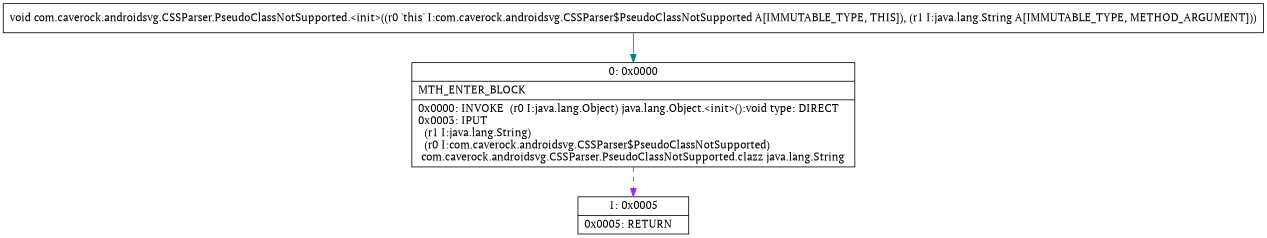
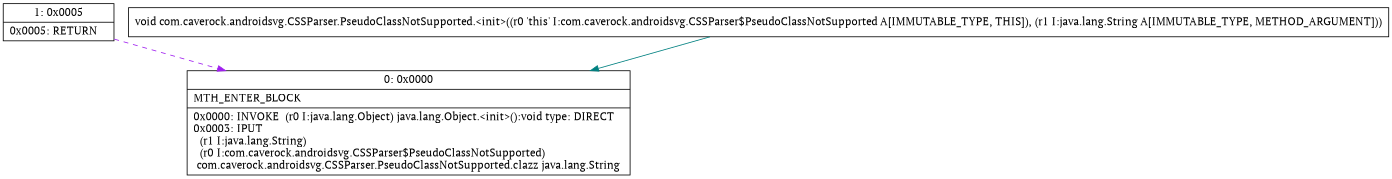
edge "0: 0x0000" -> "1: 0x0005": reversed
